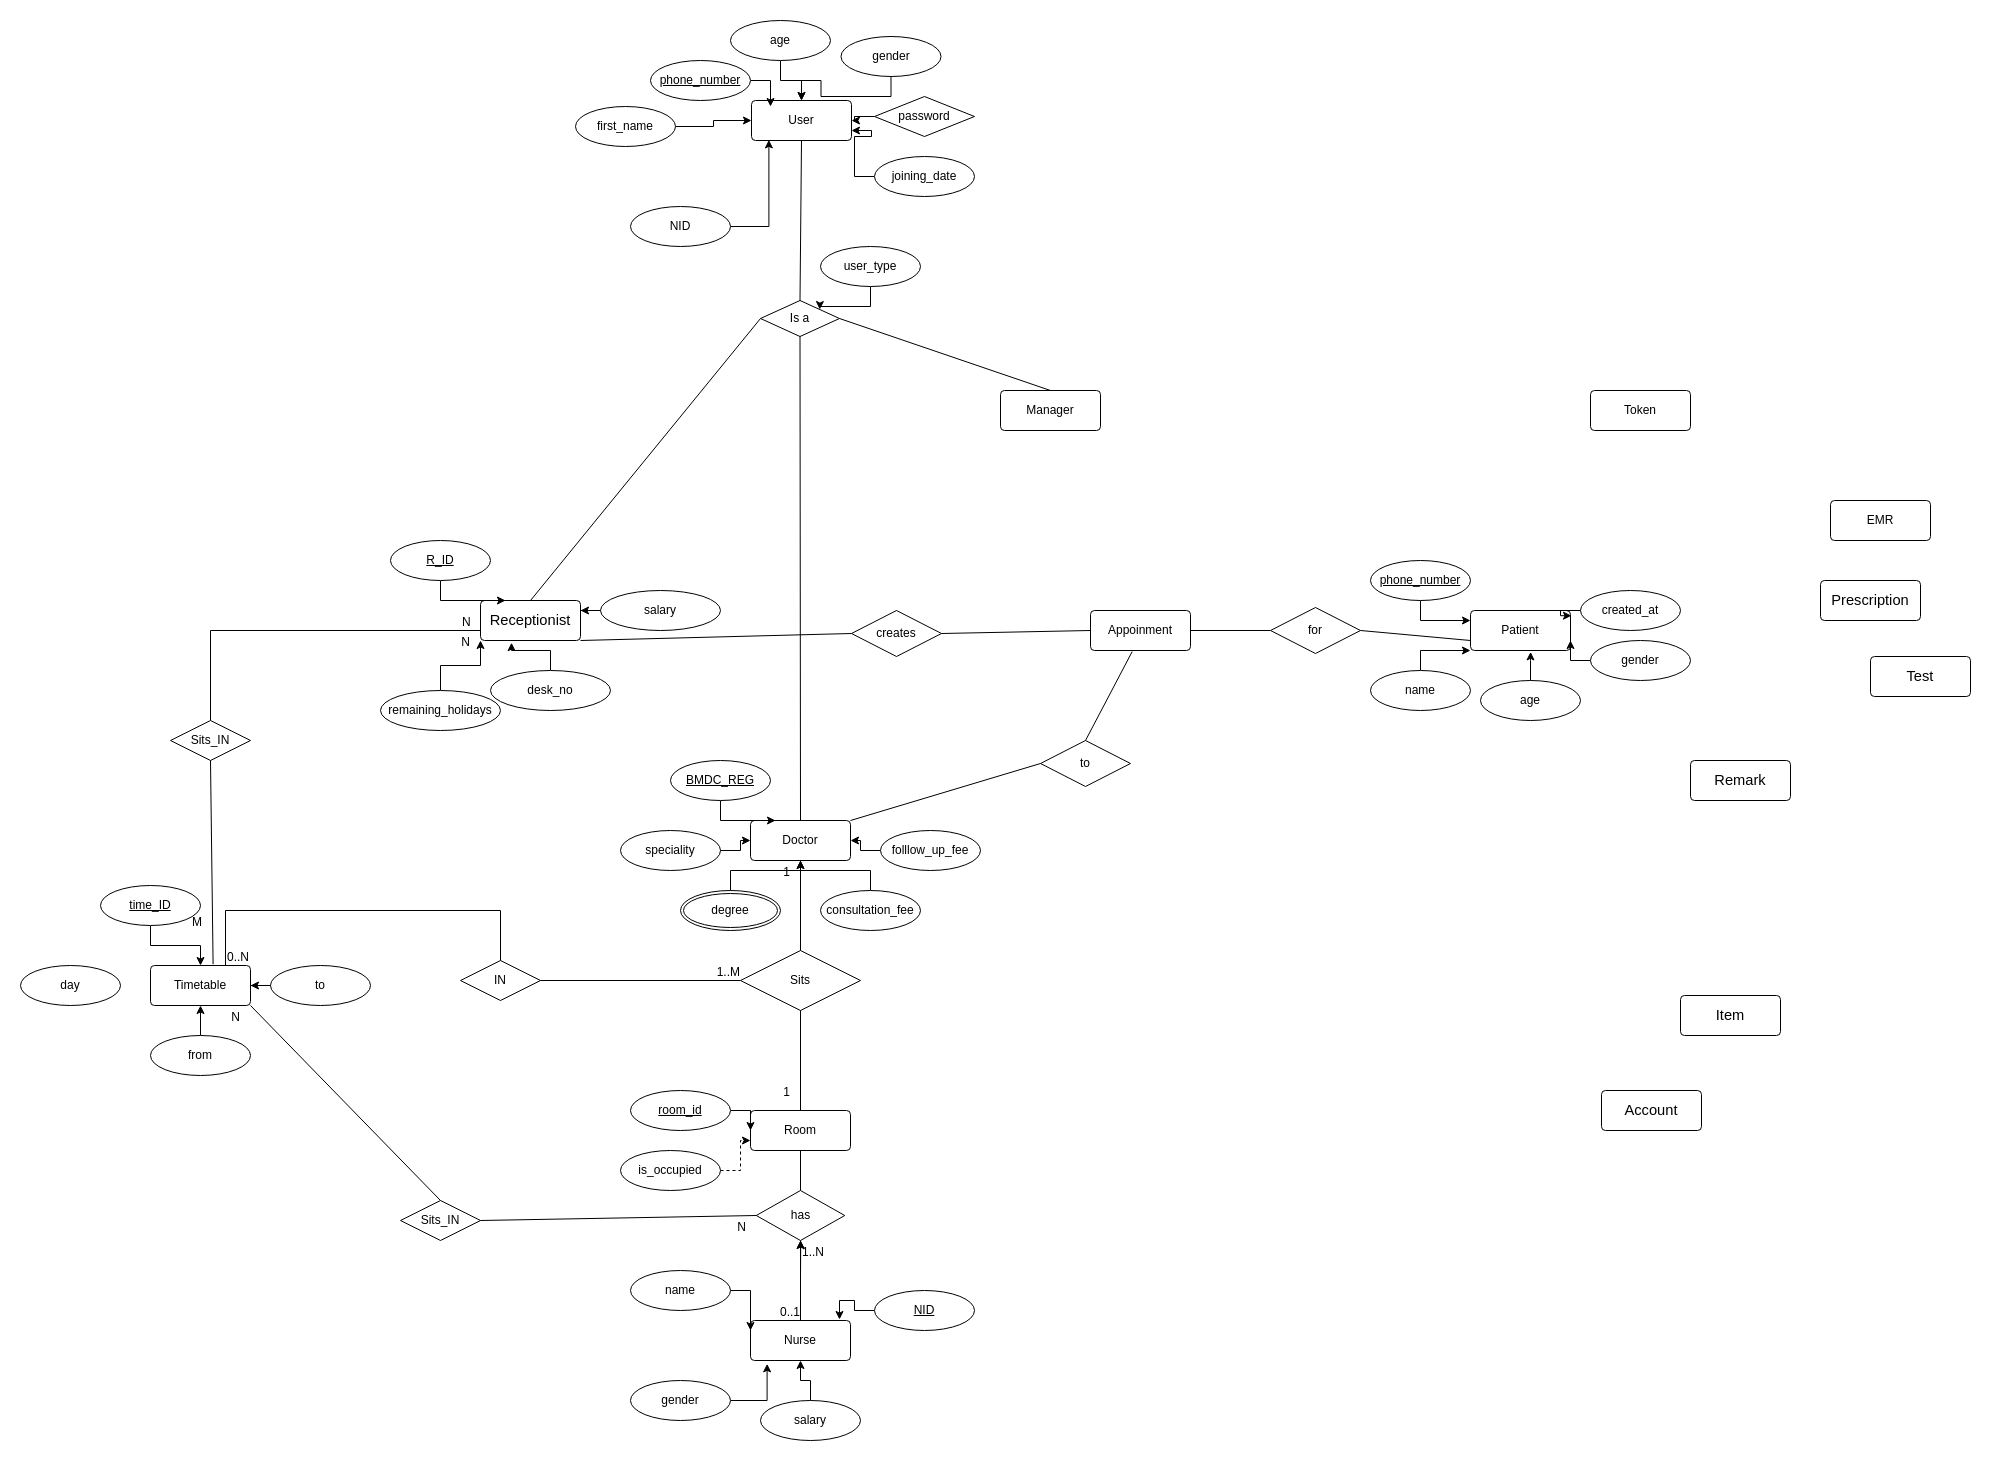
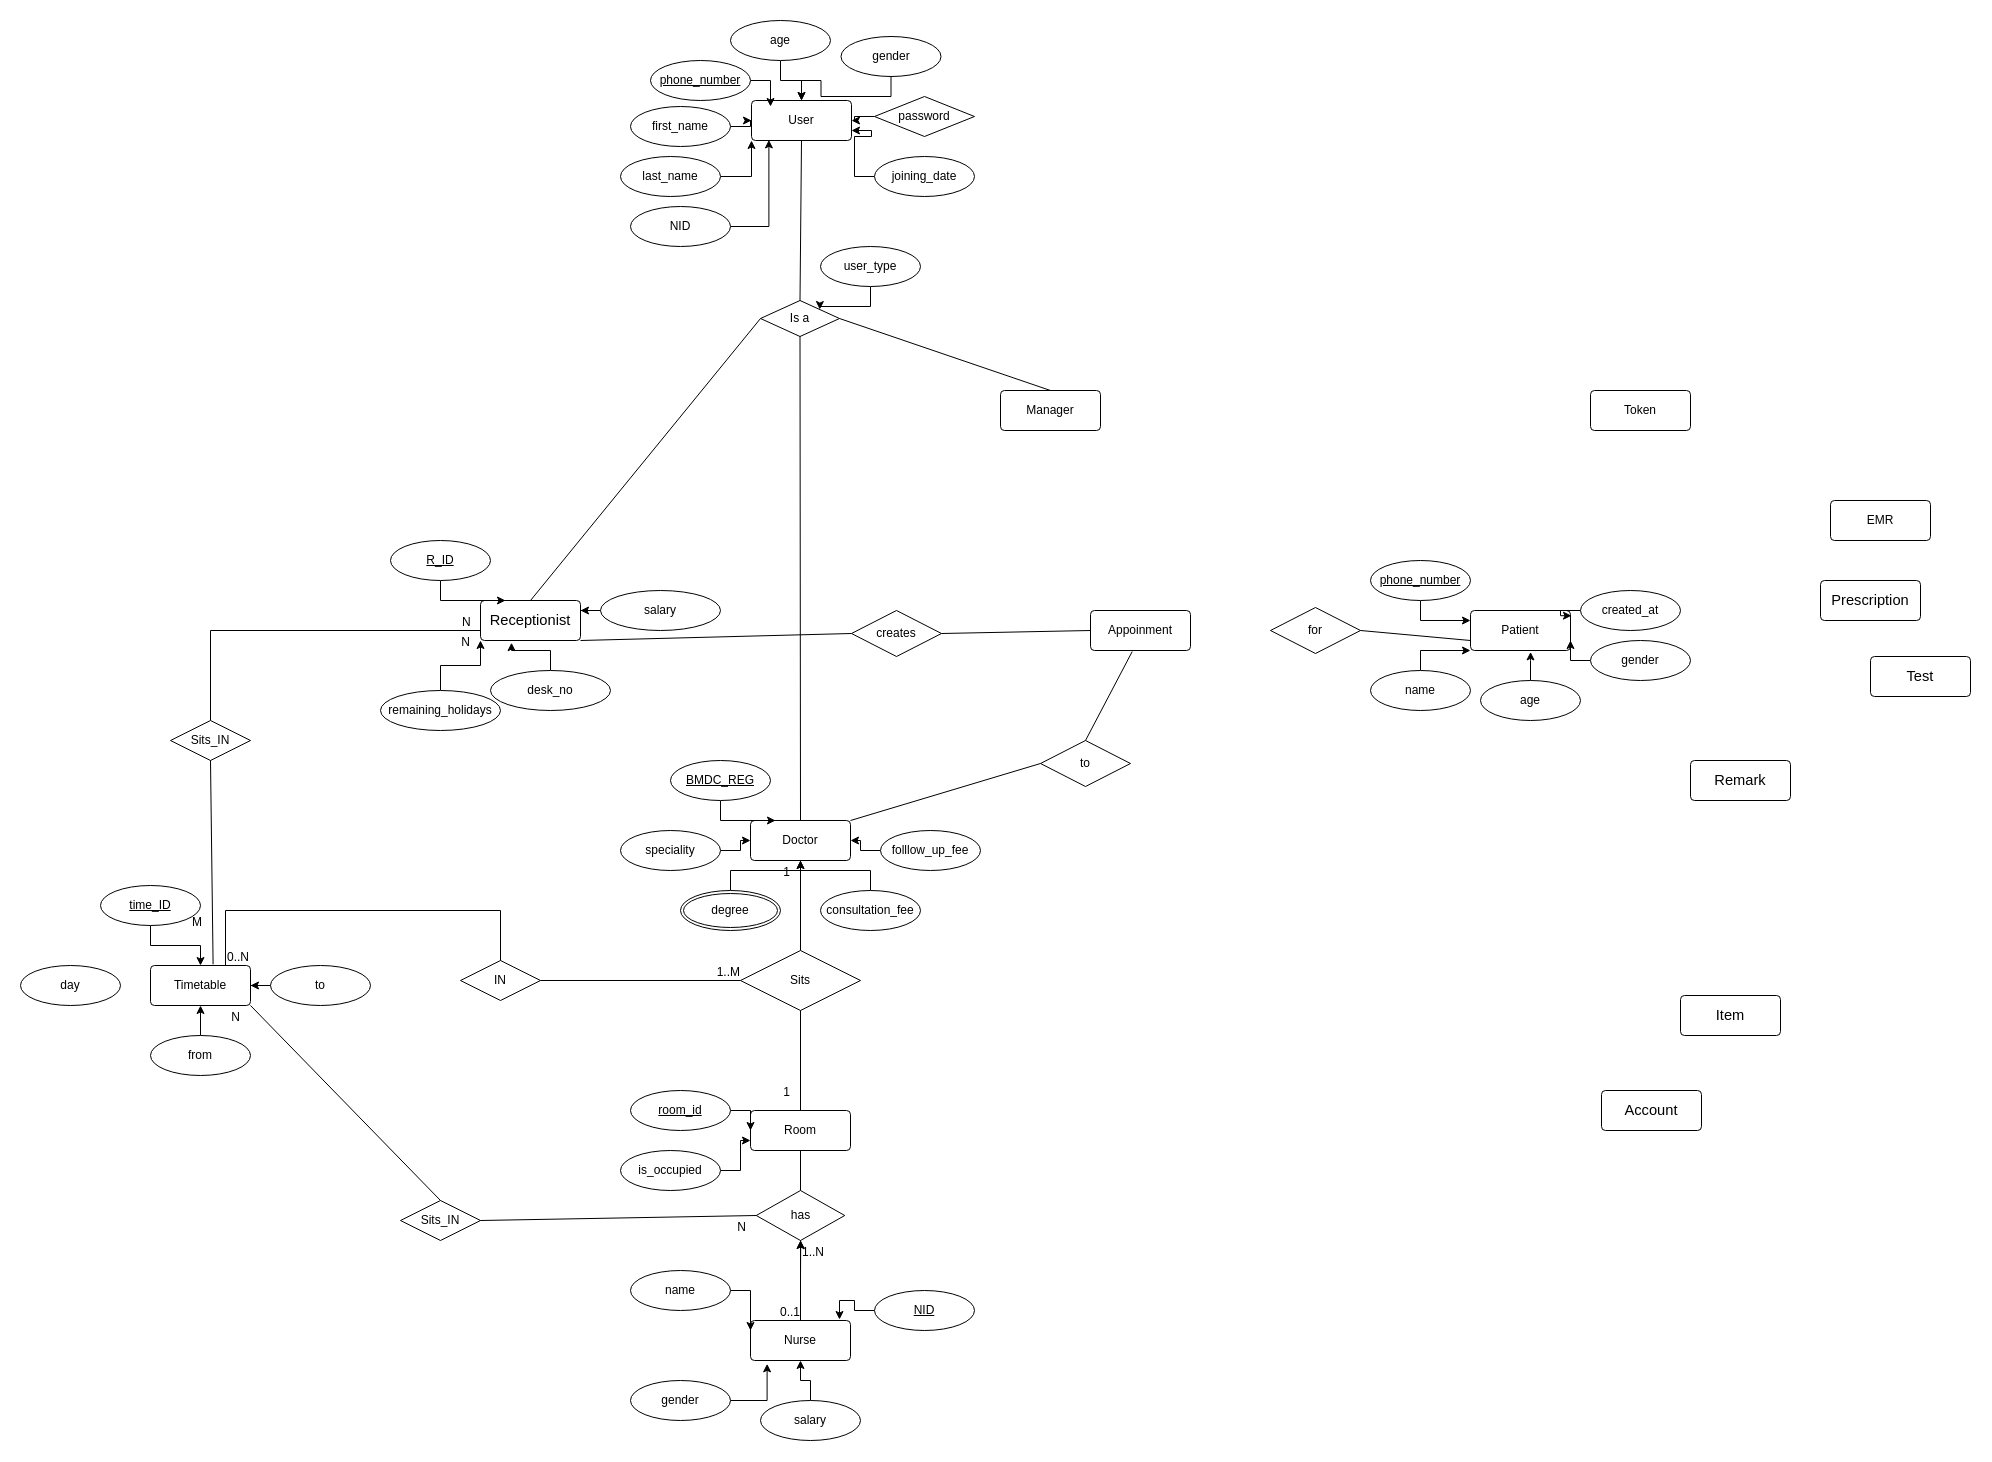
node "first_name": moved (626, 127) -> (681, 127)
node "last_name": added
edge "last_name" -> "User": added
edge "Appoinment" -- "for": removed
edge "is_occupied" -> "Room": style dashed -> solid
